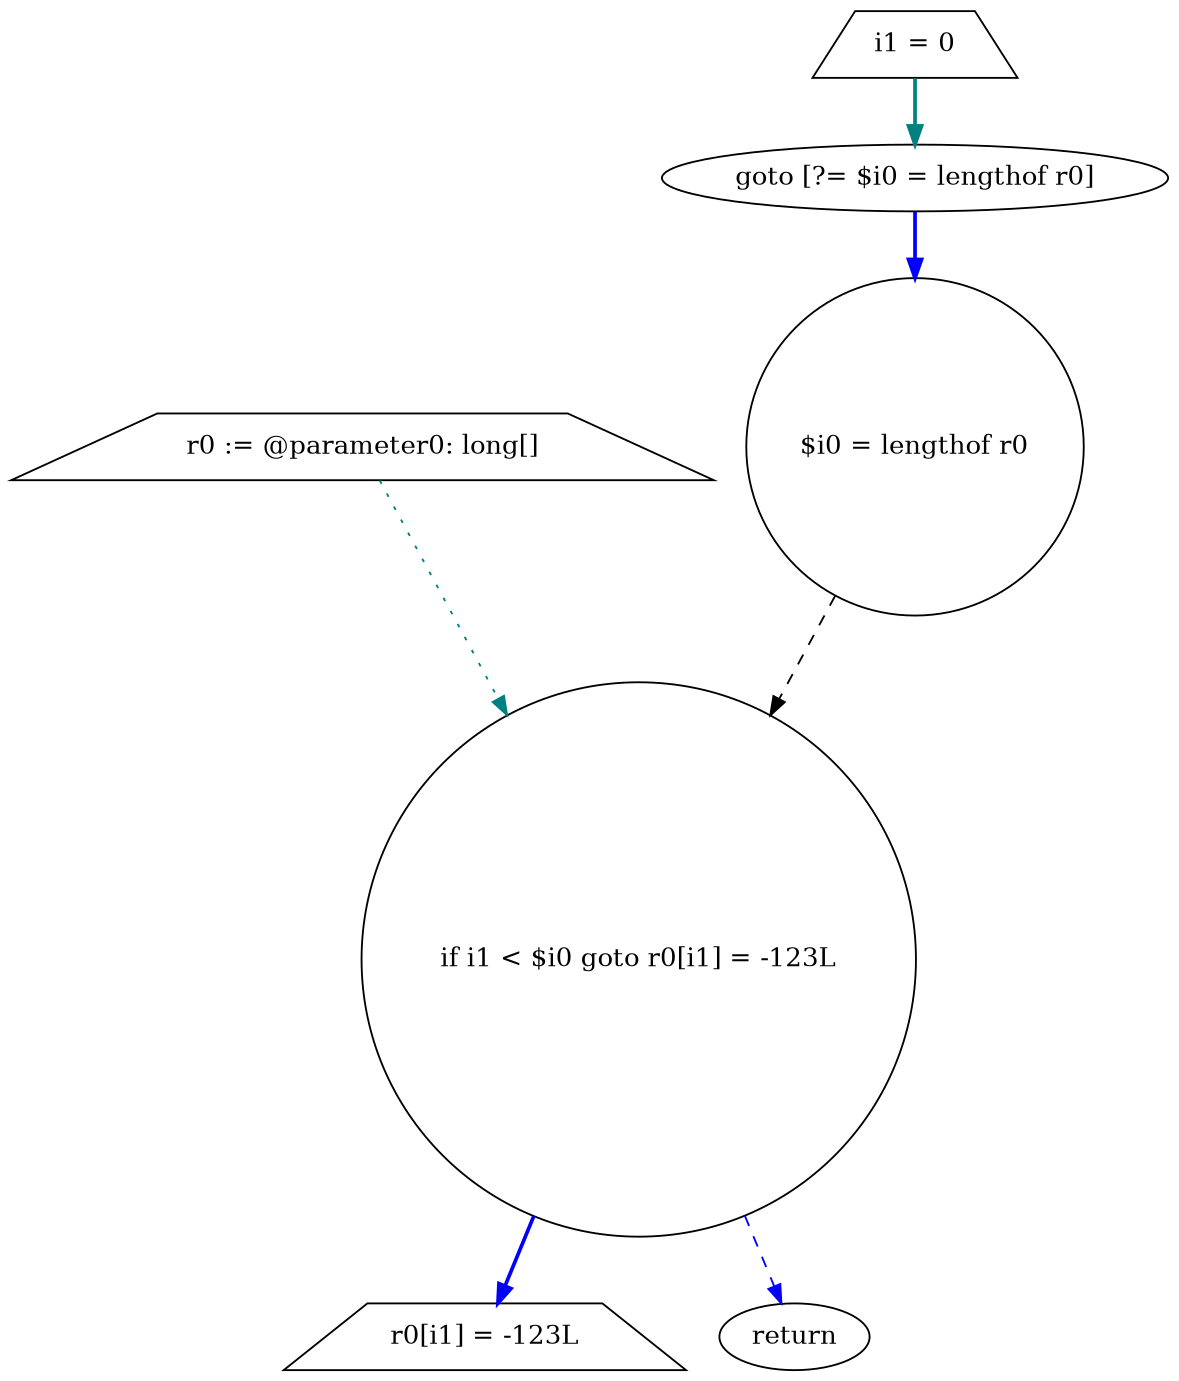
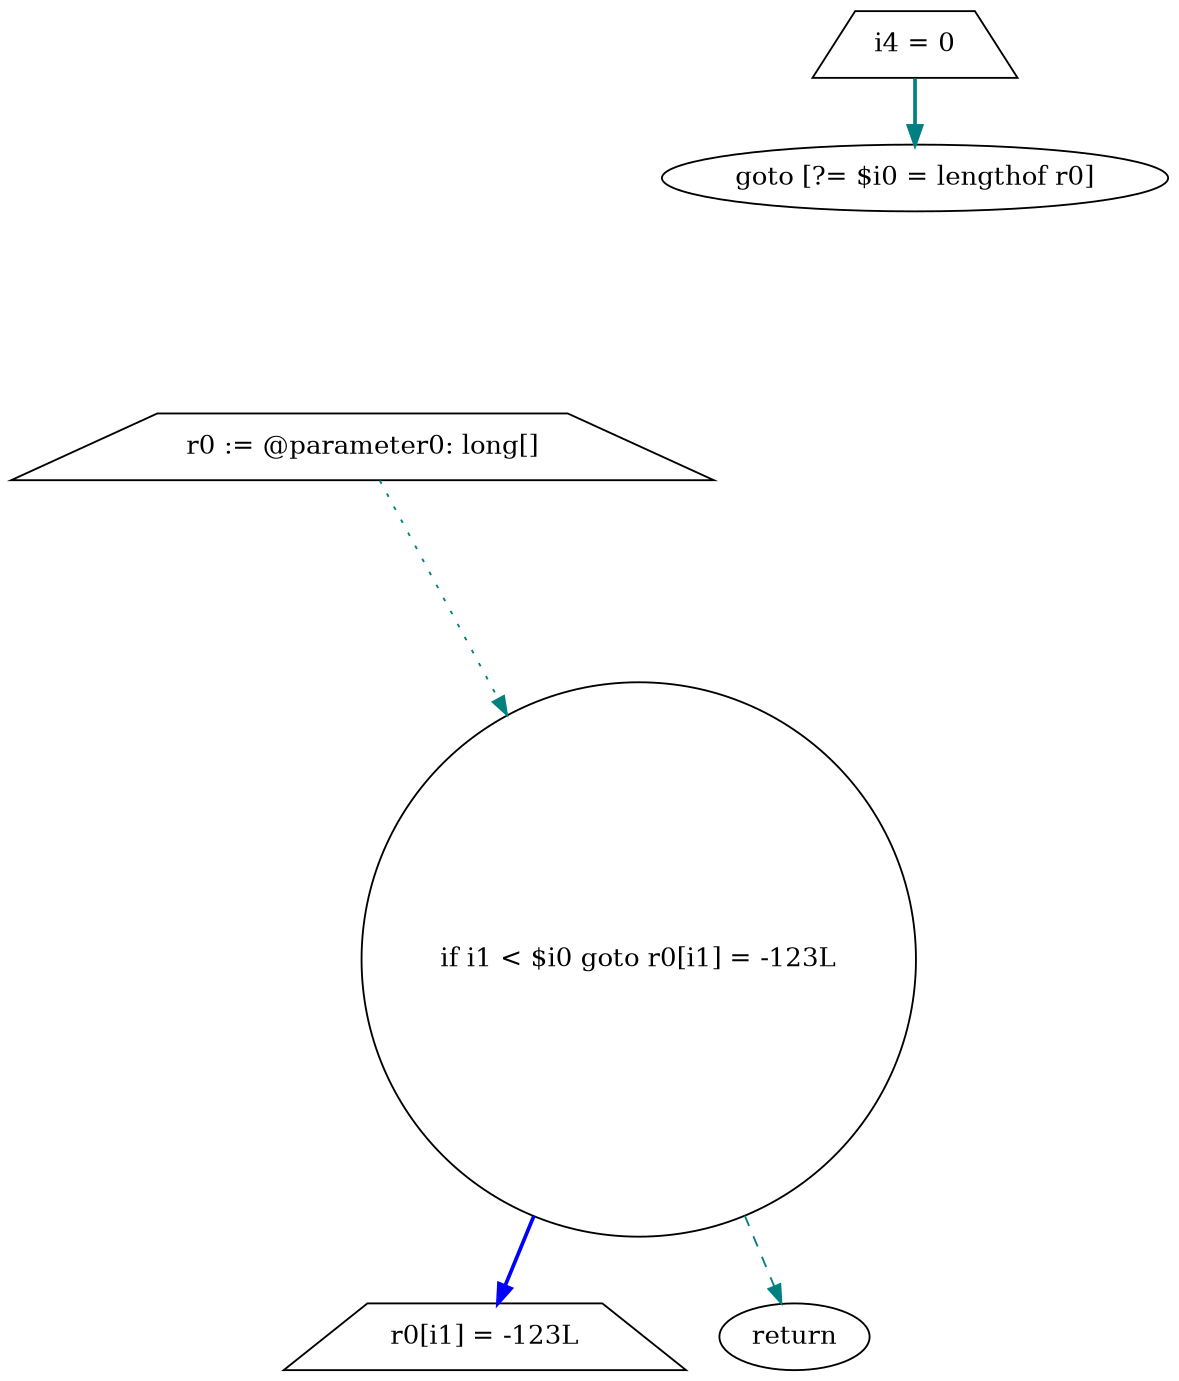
node "i1 = 0": label "i1 = 0" -> "i4 = 0"
node "$i0 = lengthof r0": removed
edge "if i1 < $i0 goto r0[i1] = -123L" -> "return": color blue -> teal
